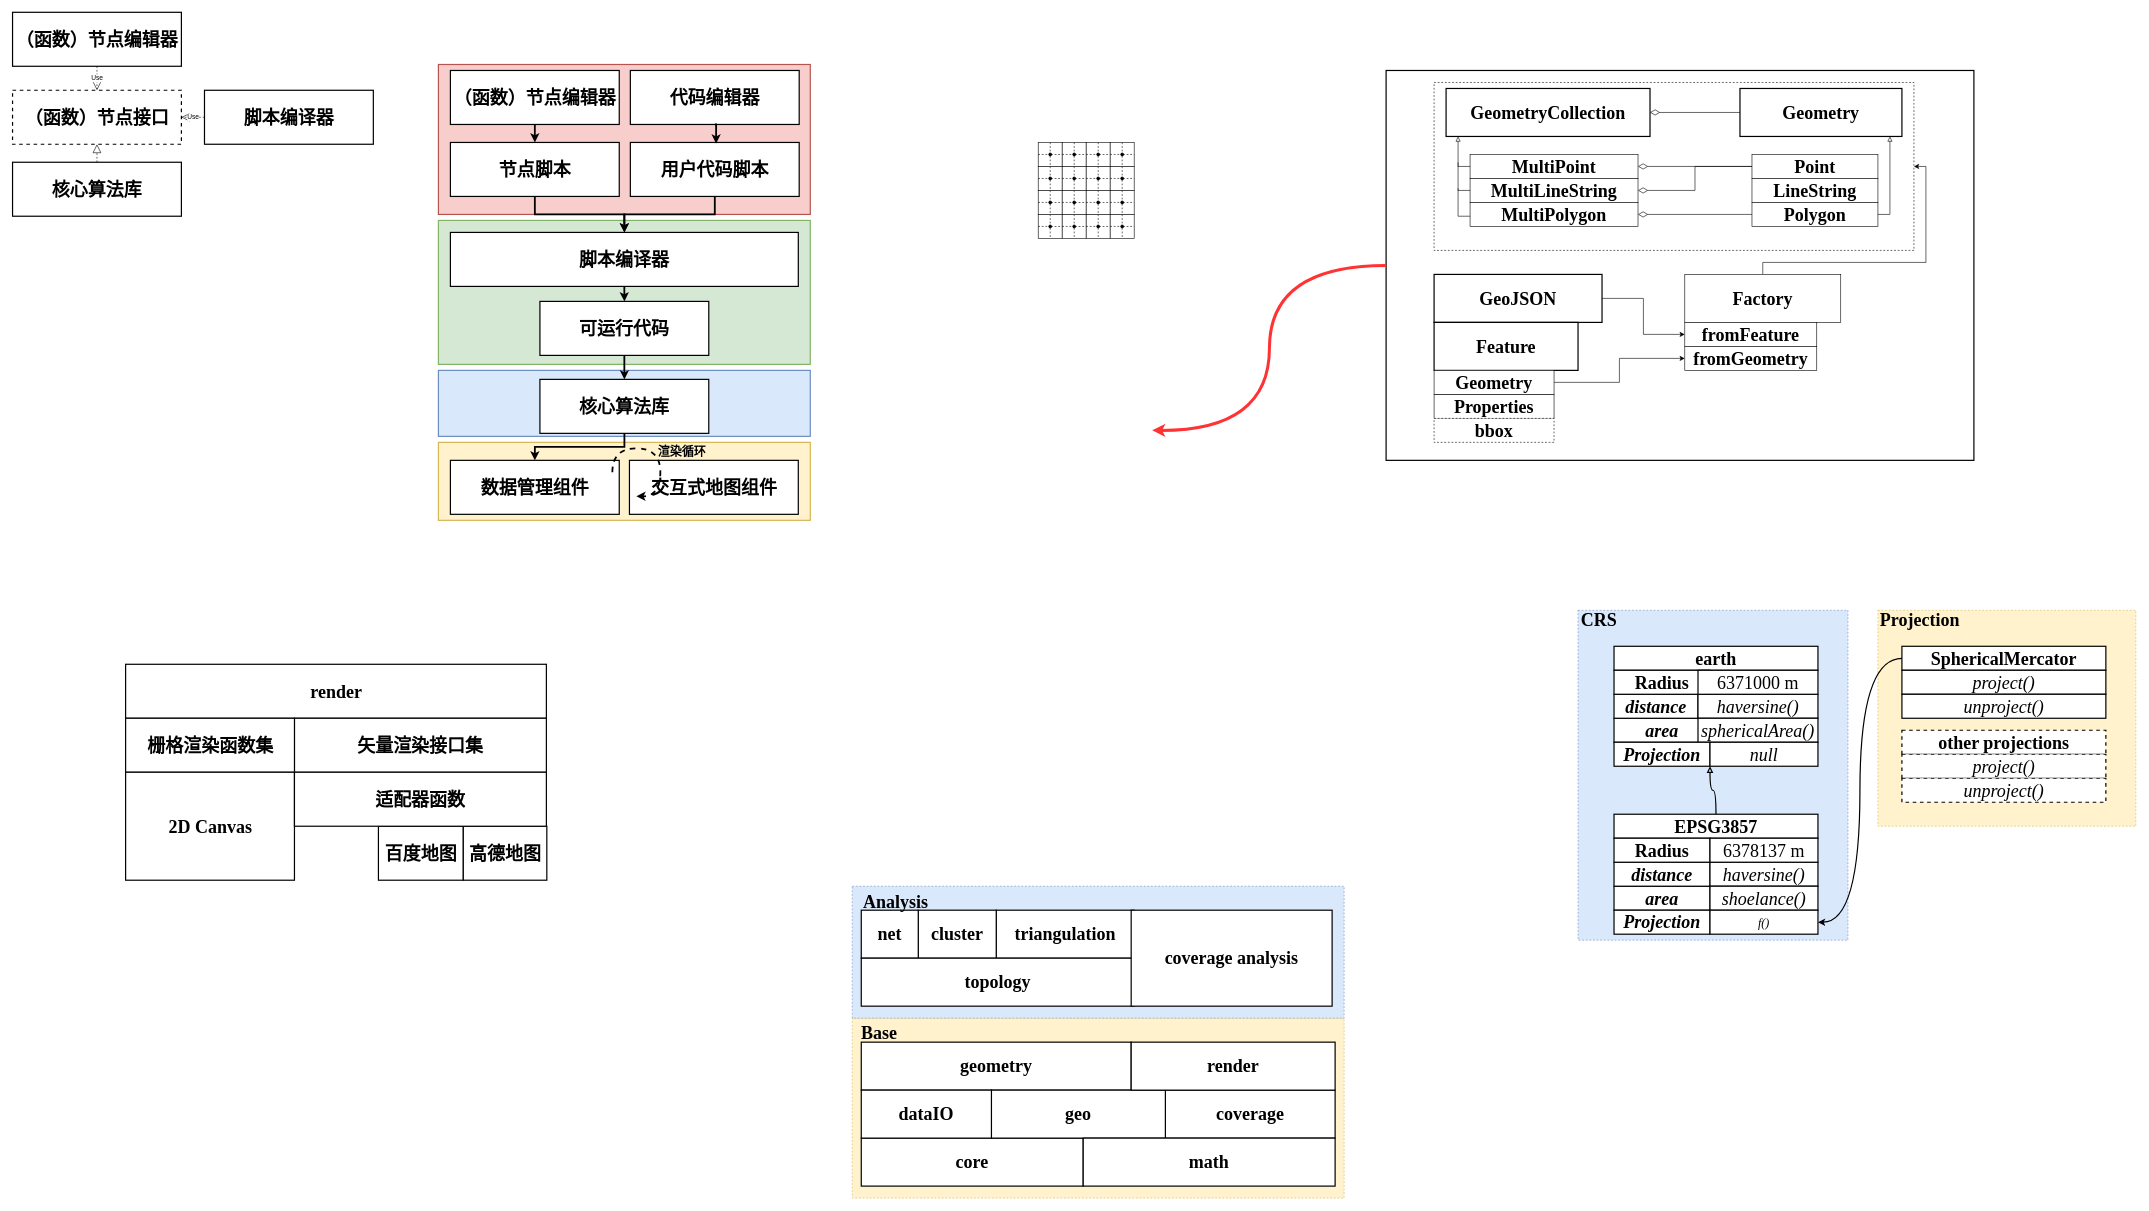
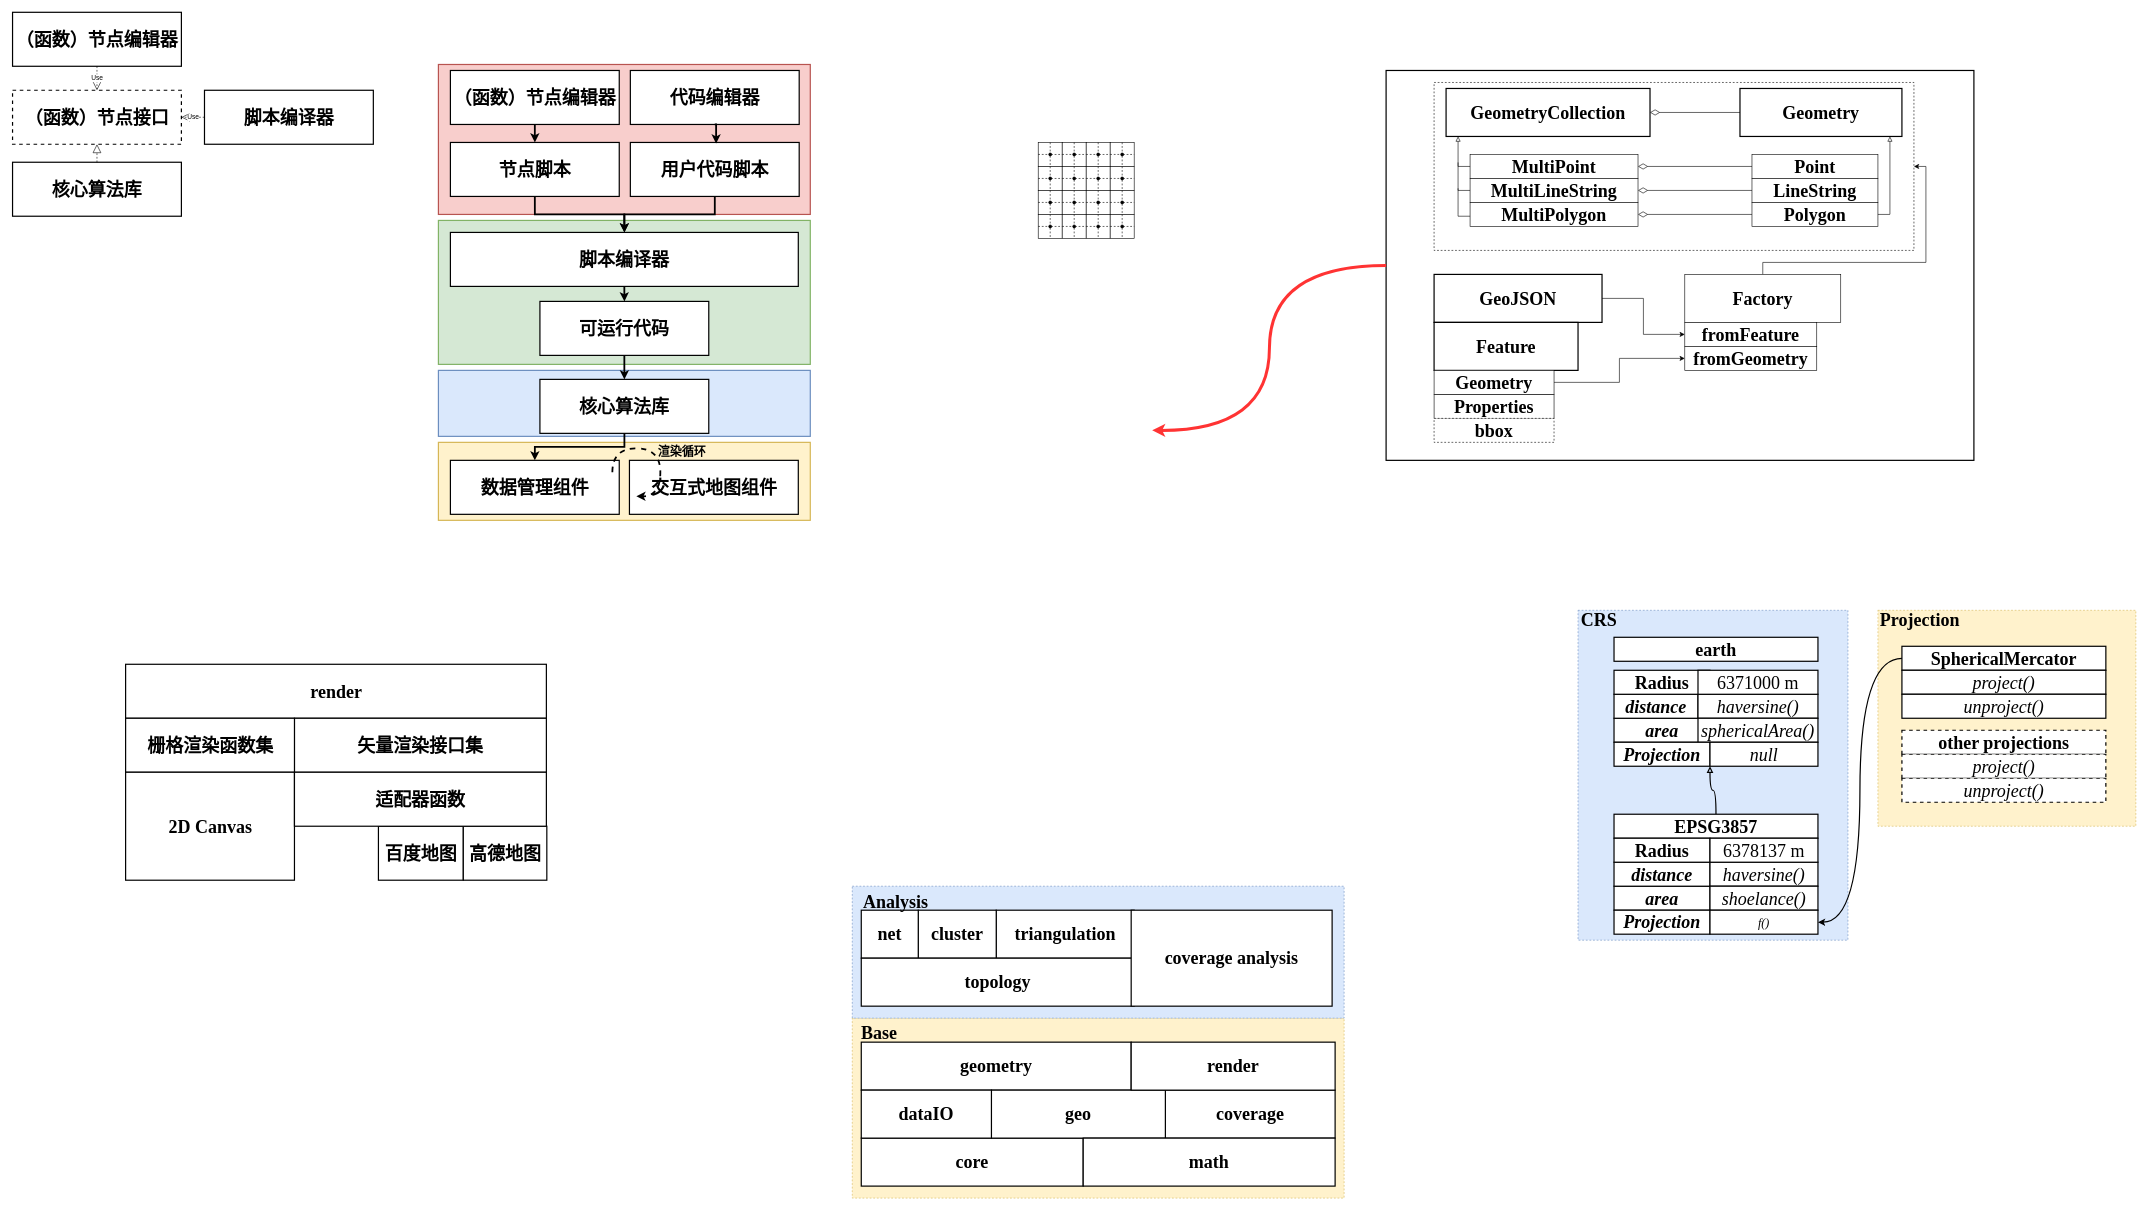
edge "Point" -> "MultiLineString": now "LineString" -> "MultiLineString"
node "earth": moved (1716, 659) -> (1716, 650)
